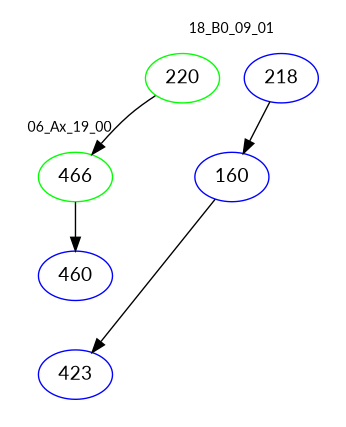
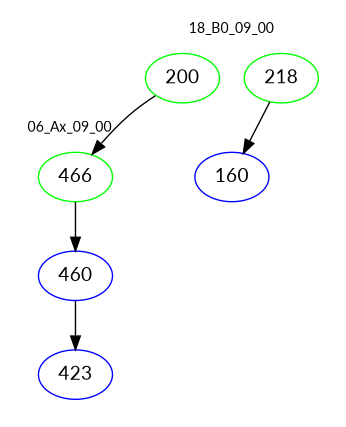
cluster "18_B0_09_01": label "18_B0_09_01" -> "18_B0_09_00"
node "220": label "220" -> "200"
node "218": color blue -> green
cluster "06_Ax_19_00": label "06_Ax_19_00" -> "06_Ax_09_00"
edge "160" -> "423": now "460" -> "423"
